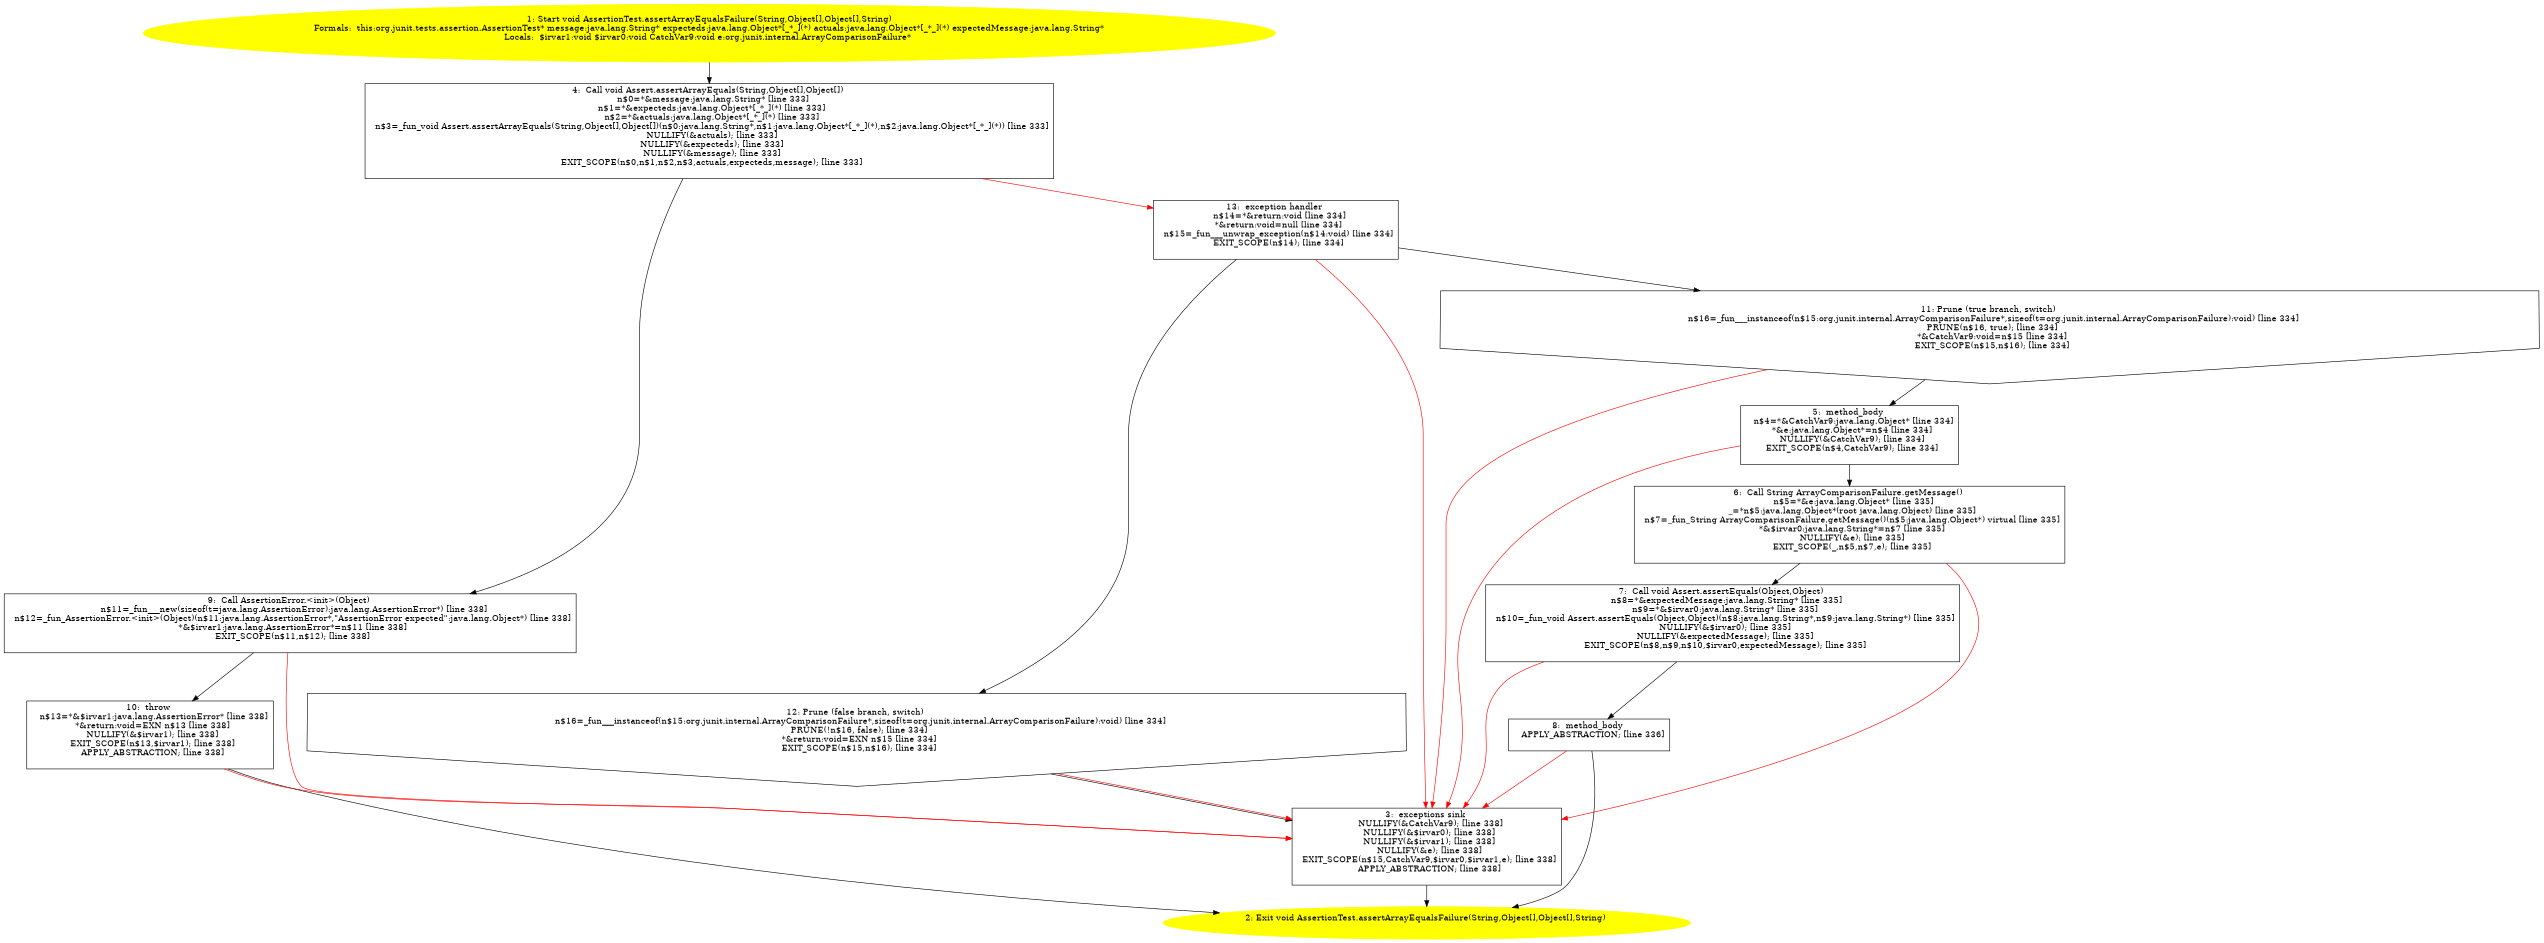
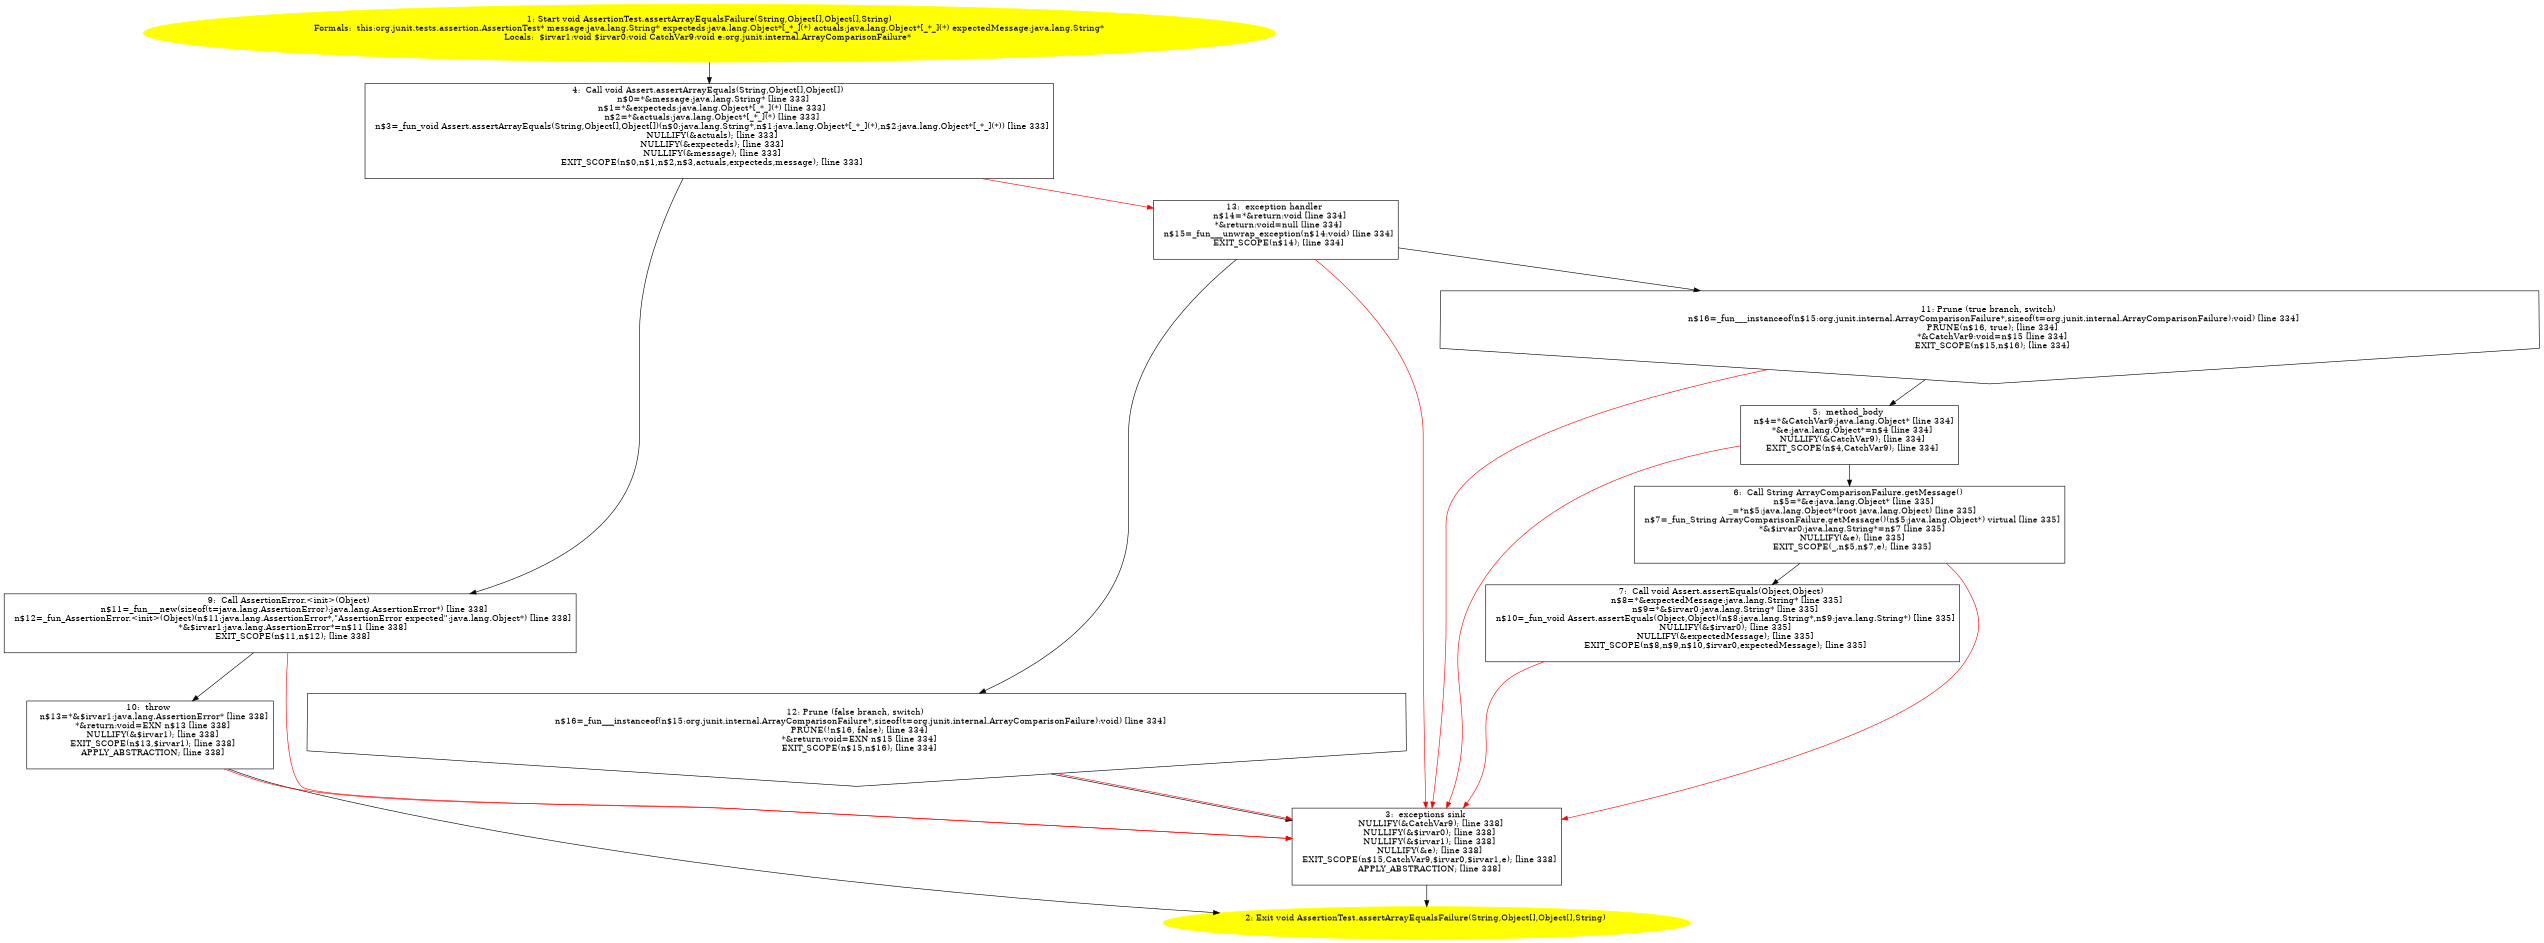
node "8:  method_body APPLY_ABSTRACTION; [line 336]": removed
